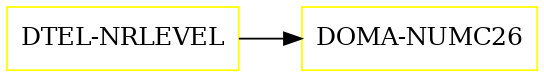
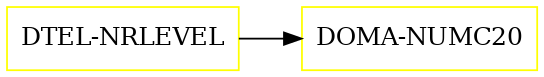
node "DOMA-NUMC26": label "DOMA-NUMC26" -> "DOMA-NUMC20"
